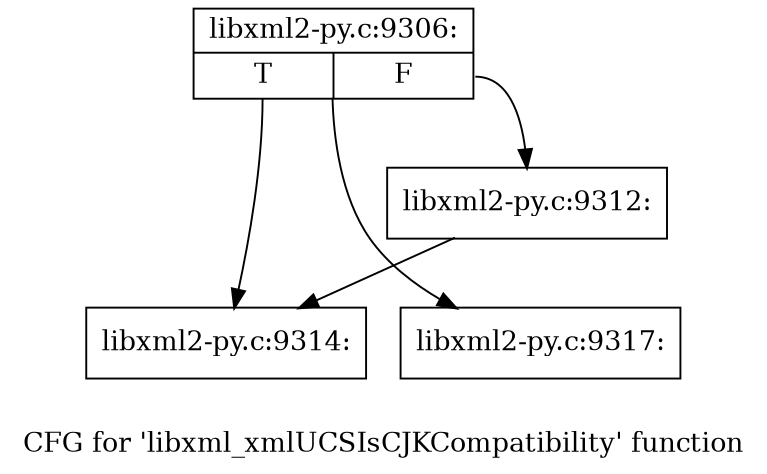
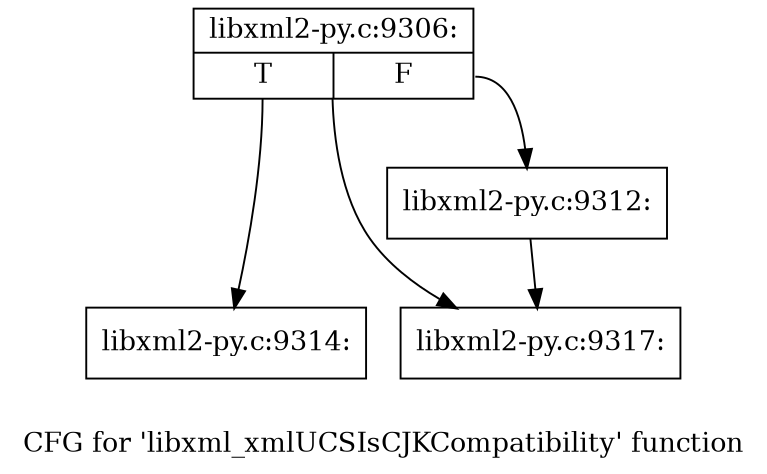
edge "libxml2-py.c:9312:" -> "libxml2-py.c:9314:": now "libxml2-py.c:9312:" -> "libxml2-py.c:9317:"
